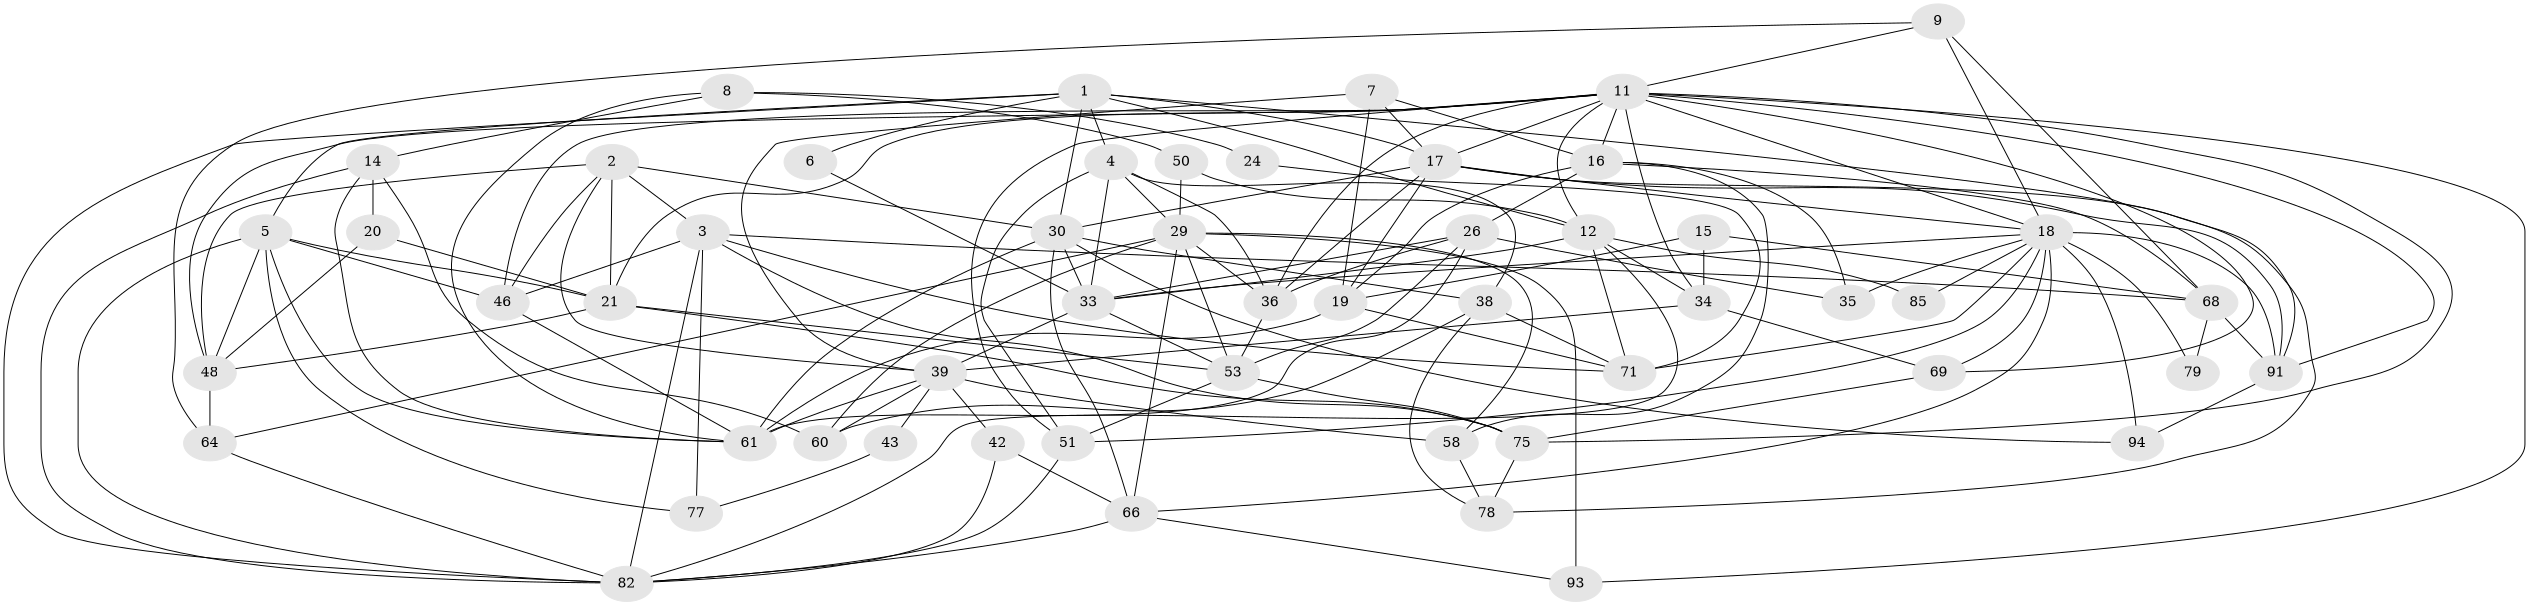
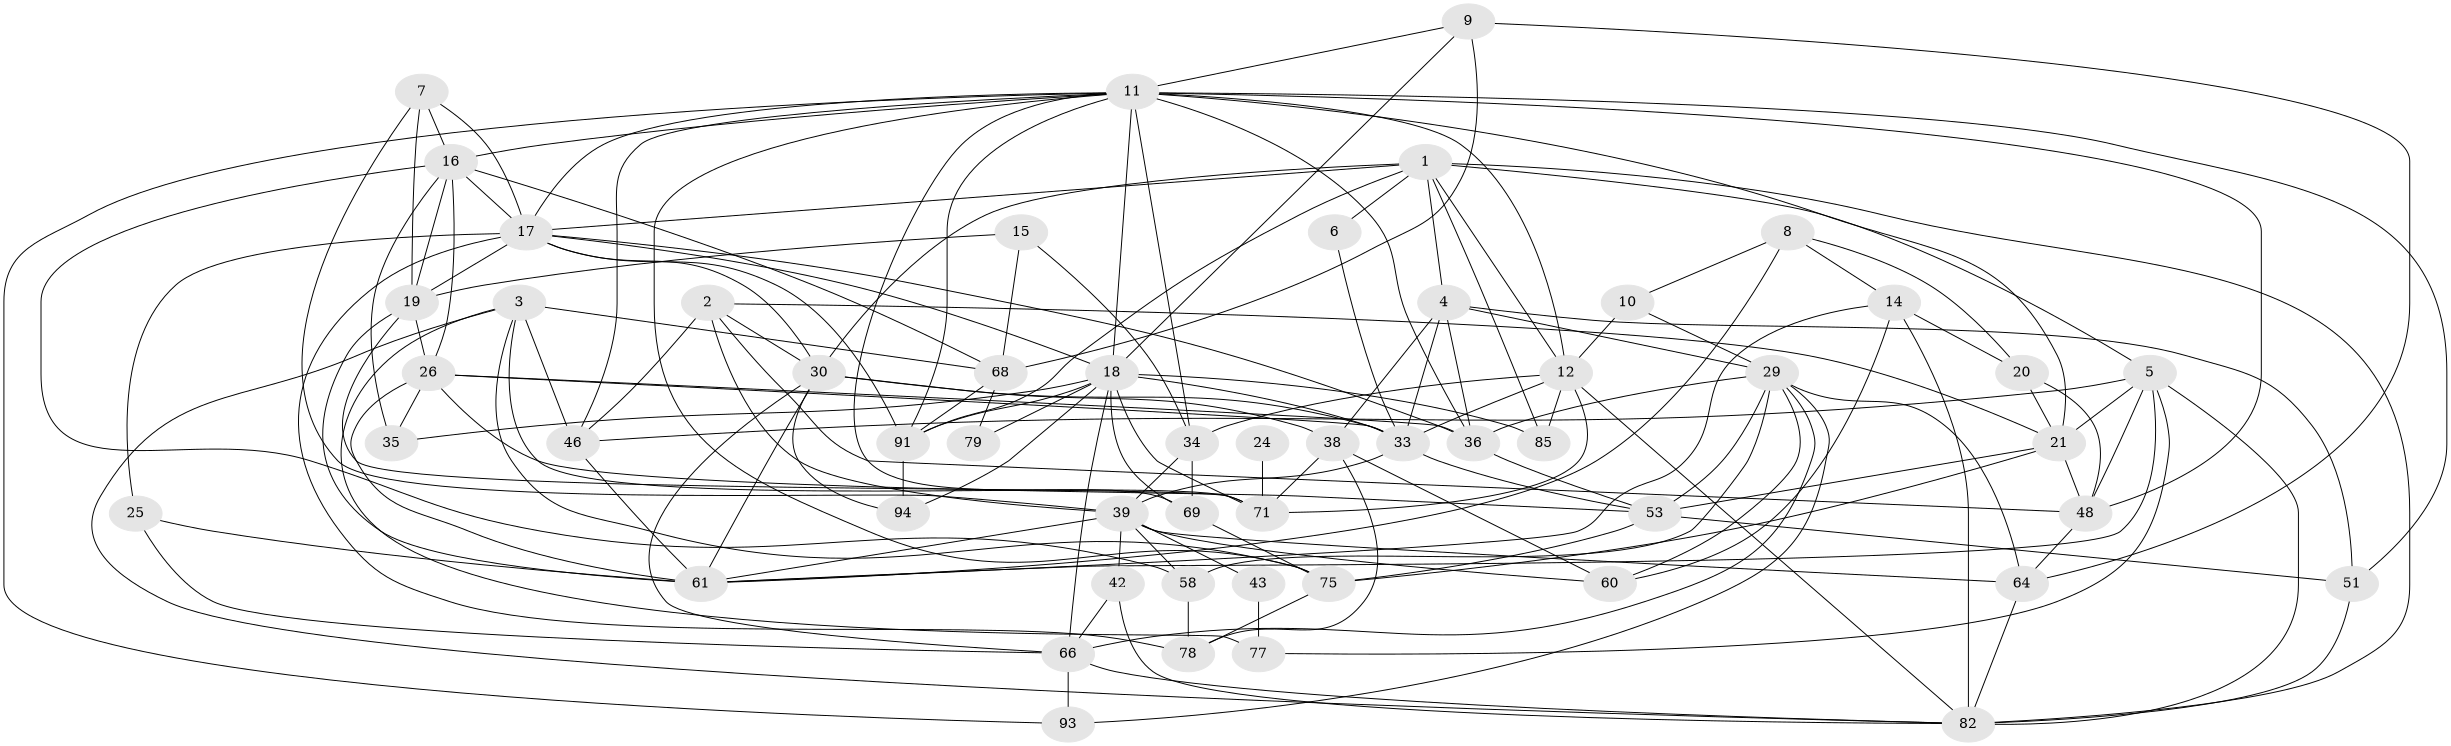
edge "8" -- "24": now "8" -- "20"
node "50": label "50" -> "10"
edge "16" -- "17": added
edge "2" -- "3": removed
edge "1" -- "85": added
edge "19" -- "26": added
edge "18" -- "51": removed
node "25": added
edge "39" -- "64": added
